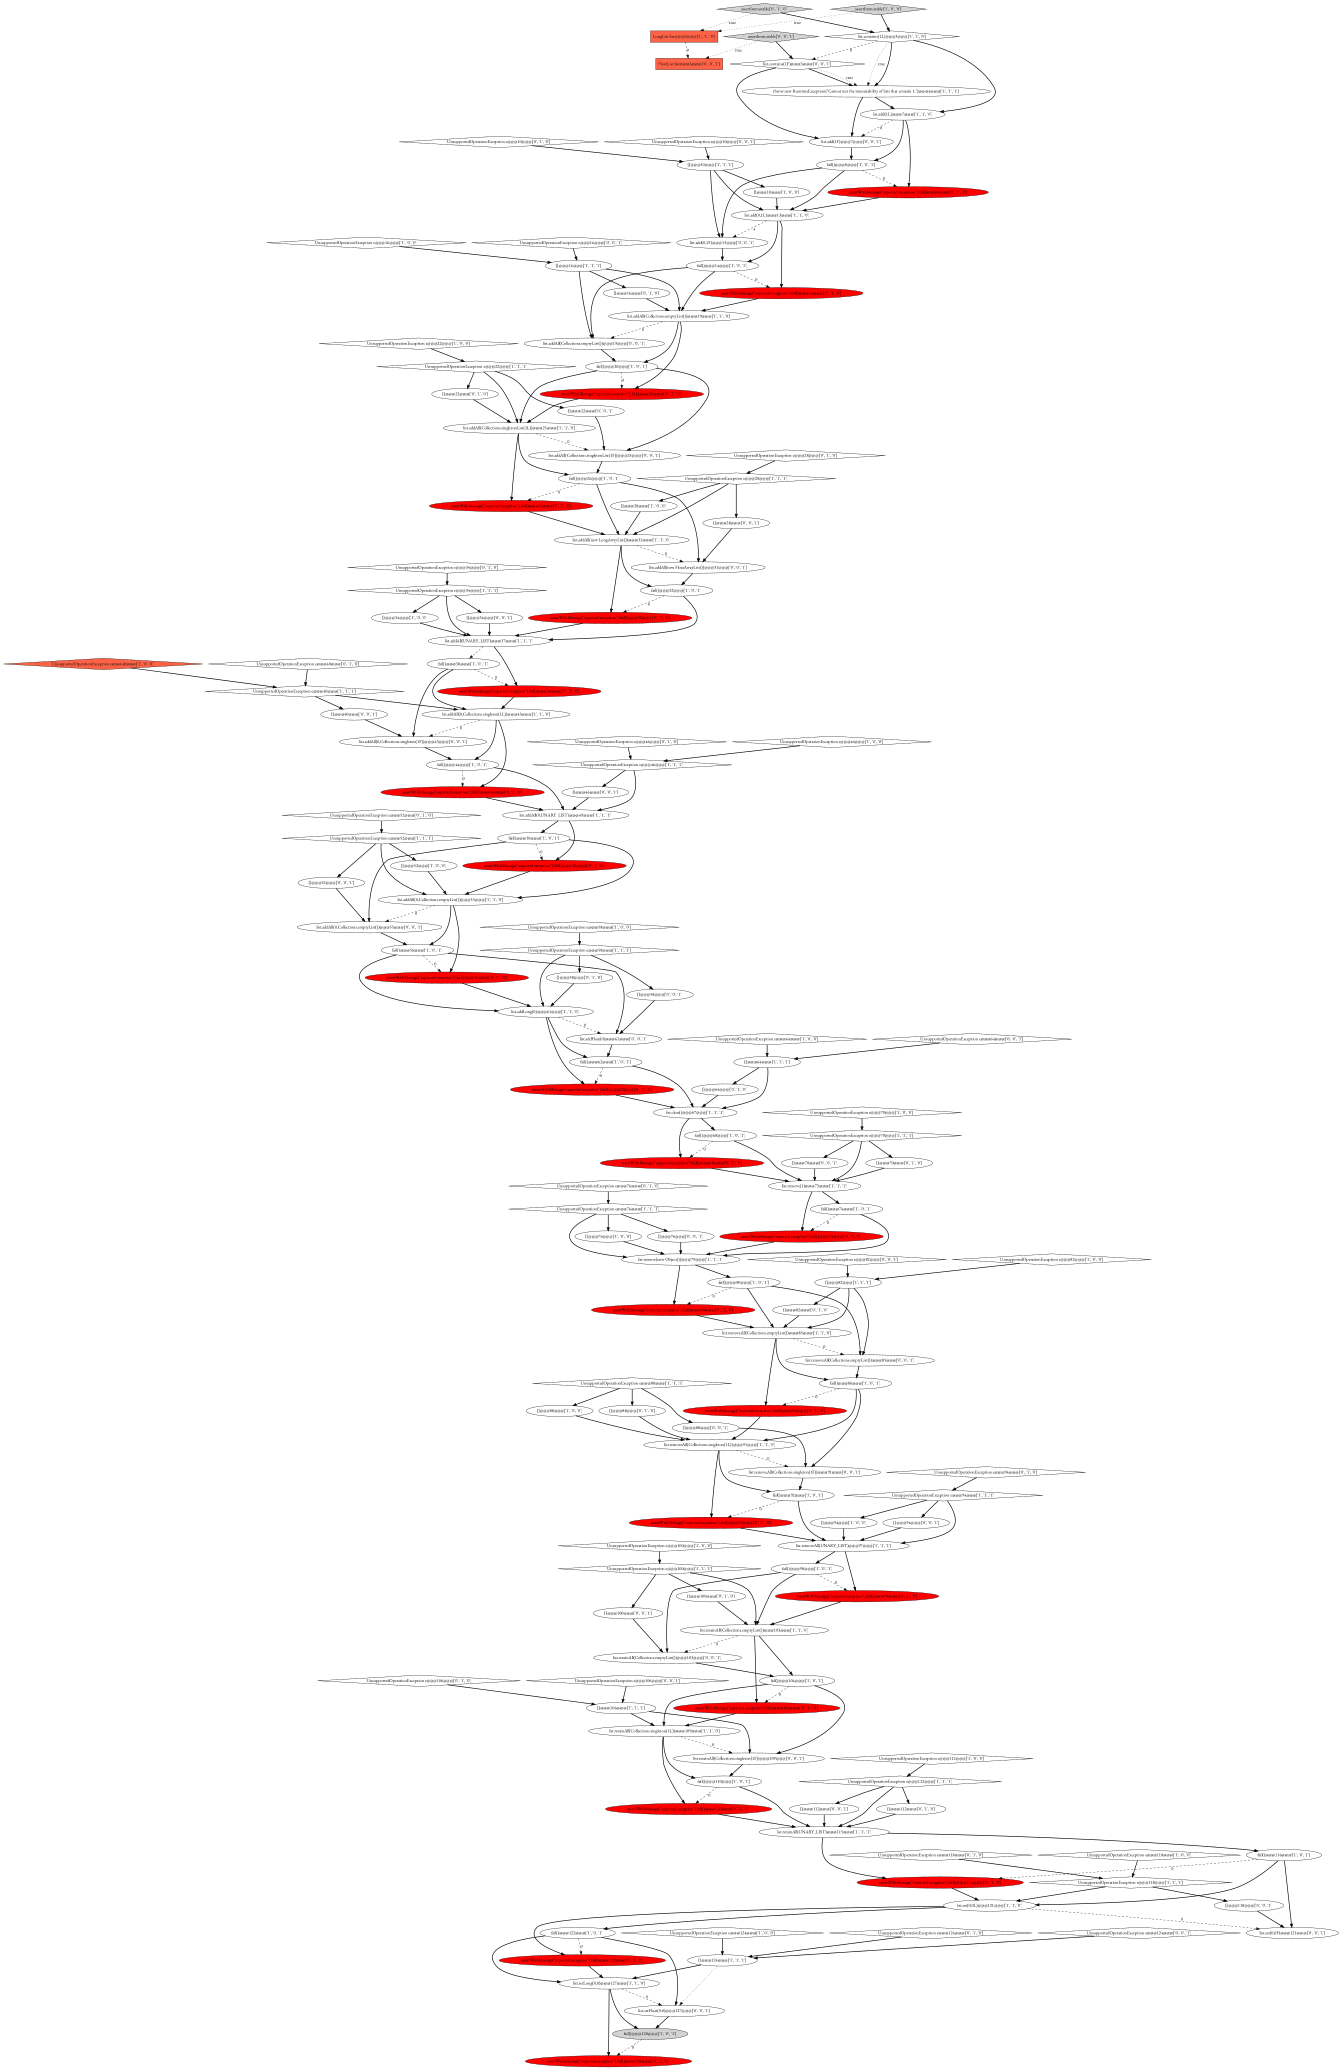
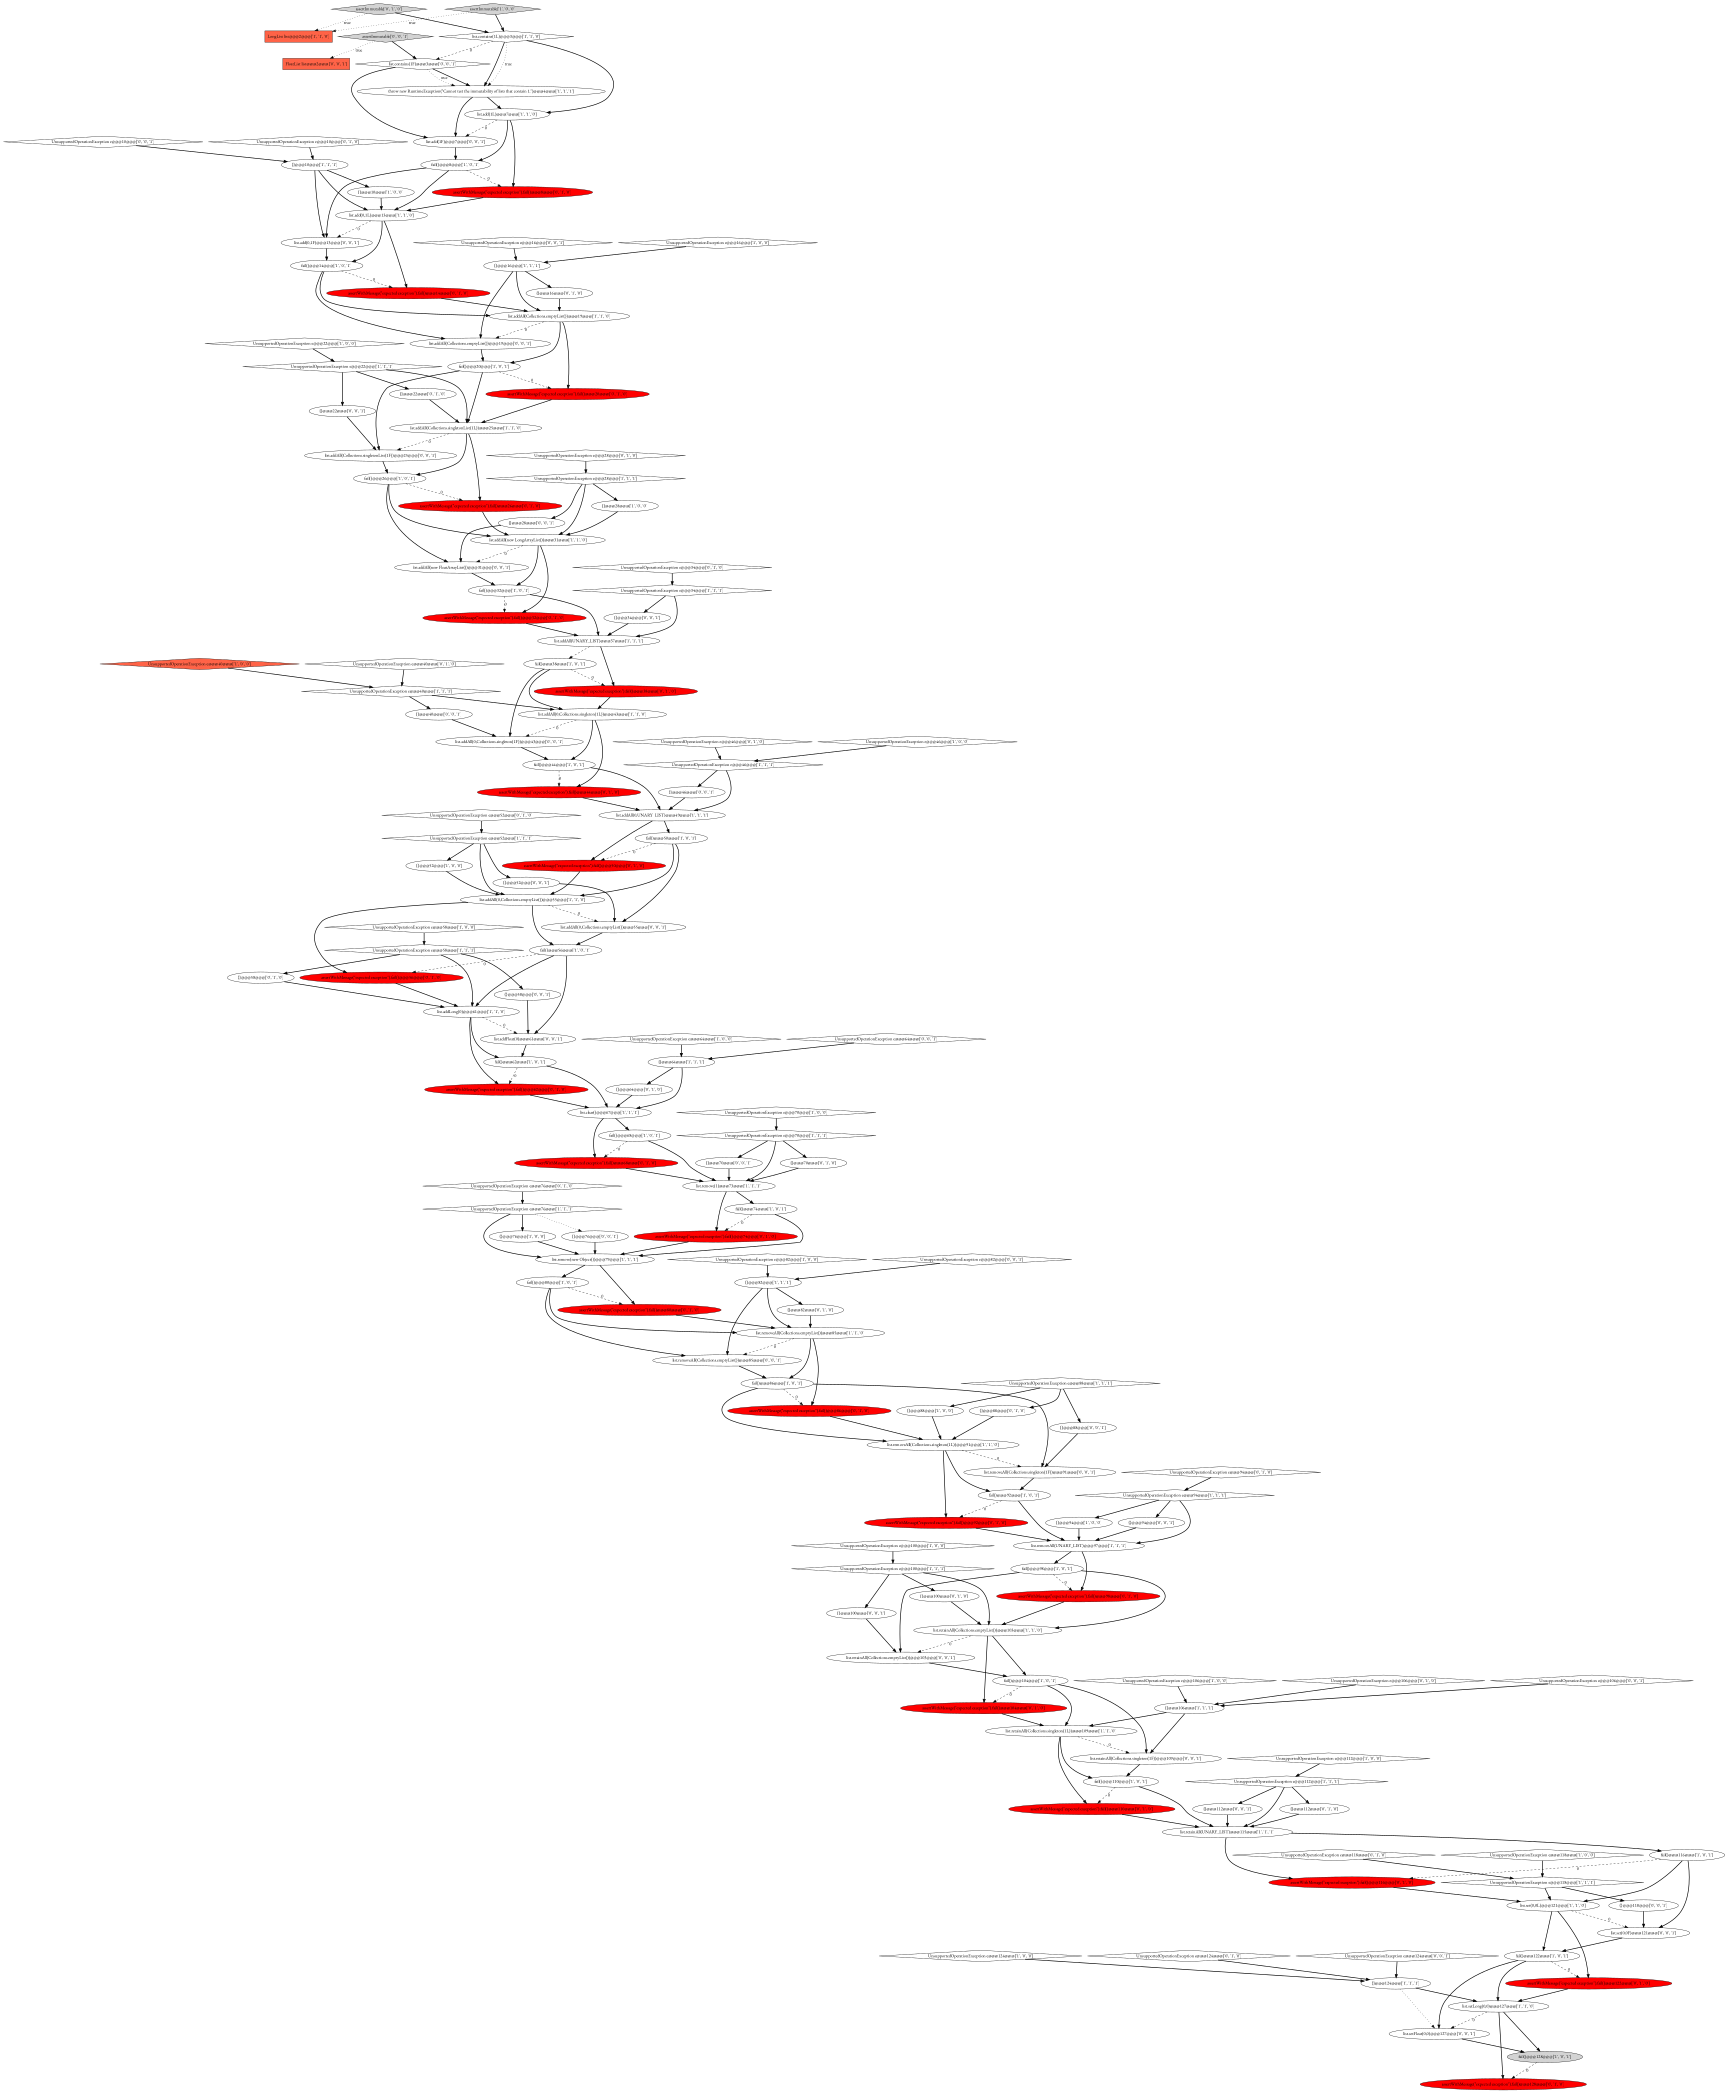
edge "LongList list@@@2@@@['1', '1', '0']" -> "FloatList list@@@2@@@['0', '0', '1']": removed, label "0"
edge "list.add(0,1L)@@@13@@@['1', '1', '0']" -> "list.add(0,1F)@@@13@@@['0', '0', '1']": label "4" -> "0"
node "{}@@@34@@@['1', '0', '0']": removed
edge "UnsupportedOperationException e@@@76@@@['1', '1', '1']" -> "{}@@@76@@@['0', '0', '1']": style bold -> dotted
node "UnsupportedOperationException e@@@106@@@['1', '0', '0']": added
edge "list.set(0,0F)@@@121@@@['0', '0', '1']" -> "fail()@@@122@@@['1', '0', '1']": added
